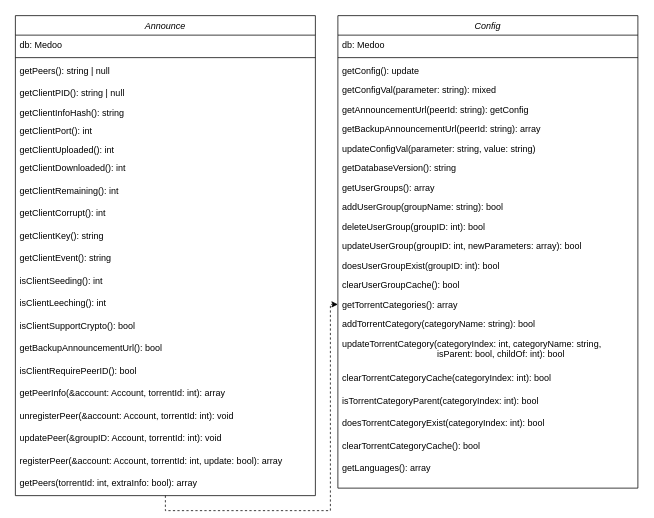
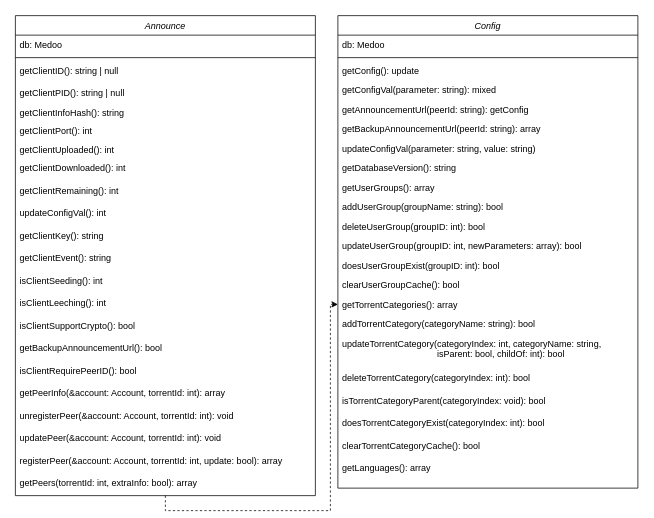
node "getPeers(): string | null": label "getPeers(): string | null" -> "getClientID(): string | null"
node "getClientCorrupt(): int": label "getClientCorrupt(): int" -> "updateConfigVal(): int"
node "clearTorrentCategoryCache(categoryIndex: int): bool": label "clearTorrentCategoryCache(categoryIndex: int): bool" -> "deleteTorrentCategory(categoryIndex: int): bool"
node "isTorrentCategoryParent(categoryIndex: int): bool": label "isTorrentCategoryParent(categoryIndex: int): bool" -> "isTorrentCategoryParent(categoryIndex: void): bool"
node "updatePeer(&groupID: Account, torrentId: int): void": label "updatePeer(&groupID: Account, torrentId: int): void" -> "updatePeer(&account: Account, torrentId: int): void"
